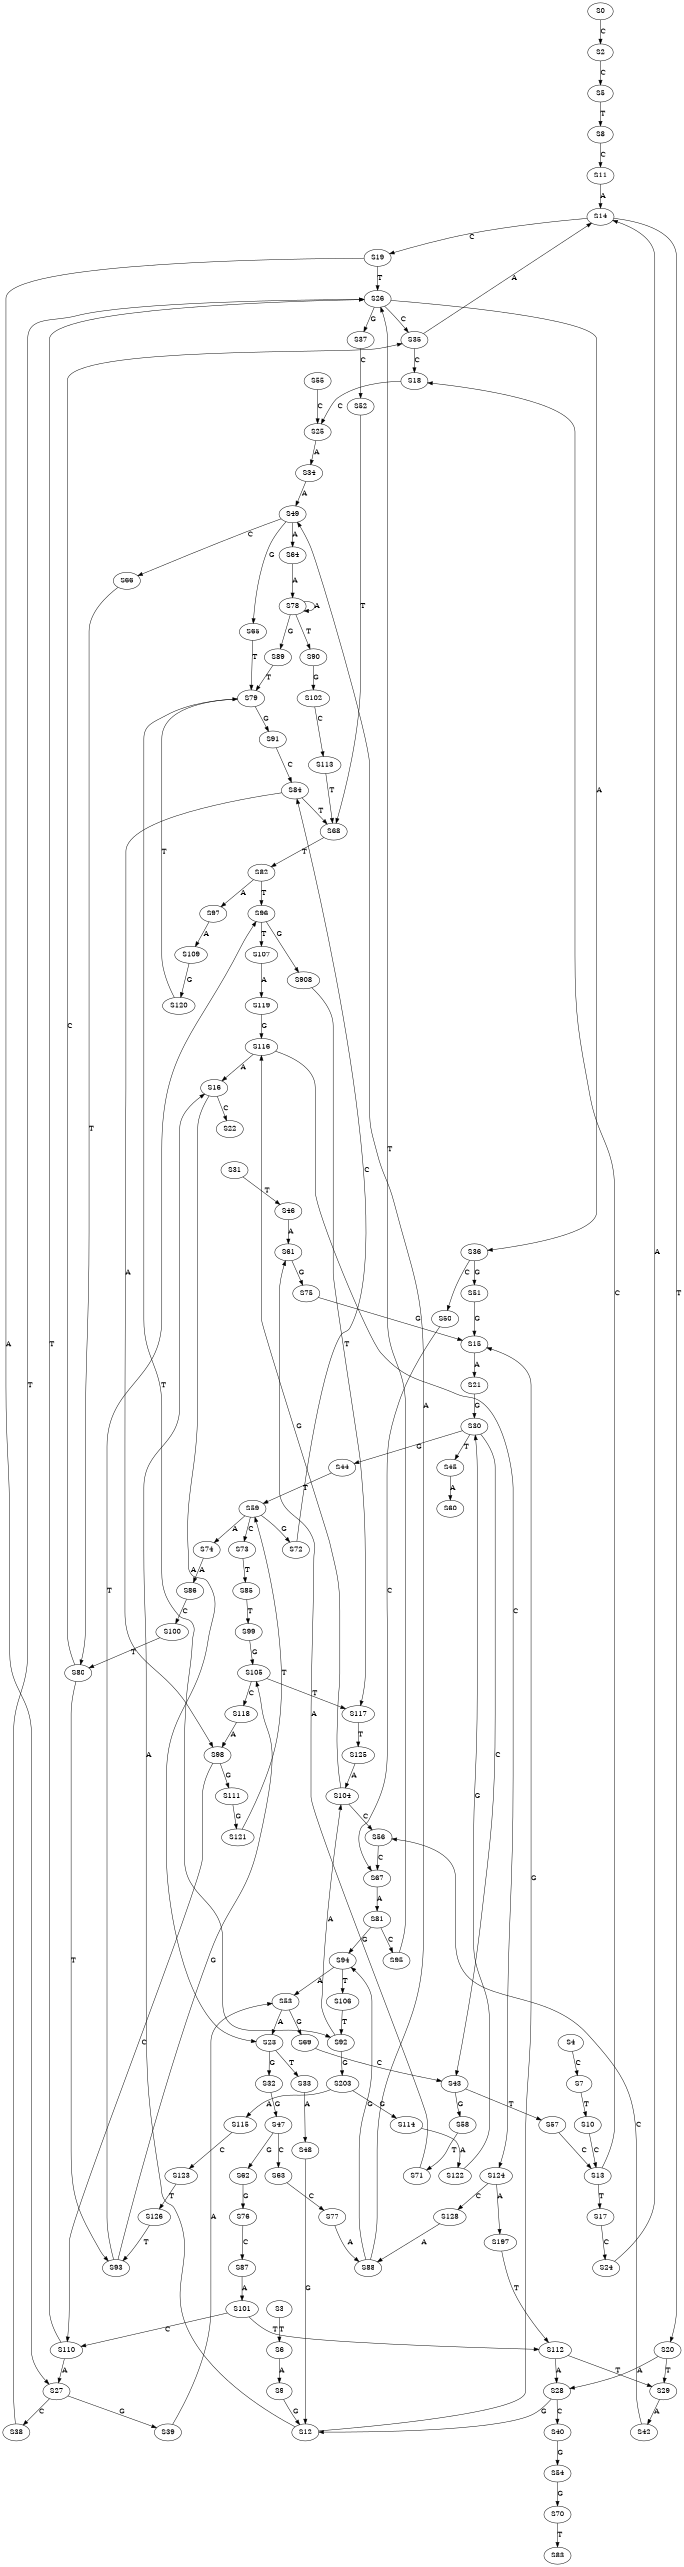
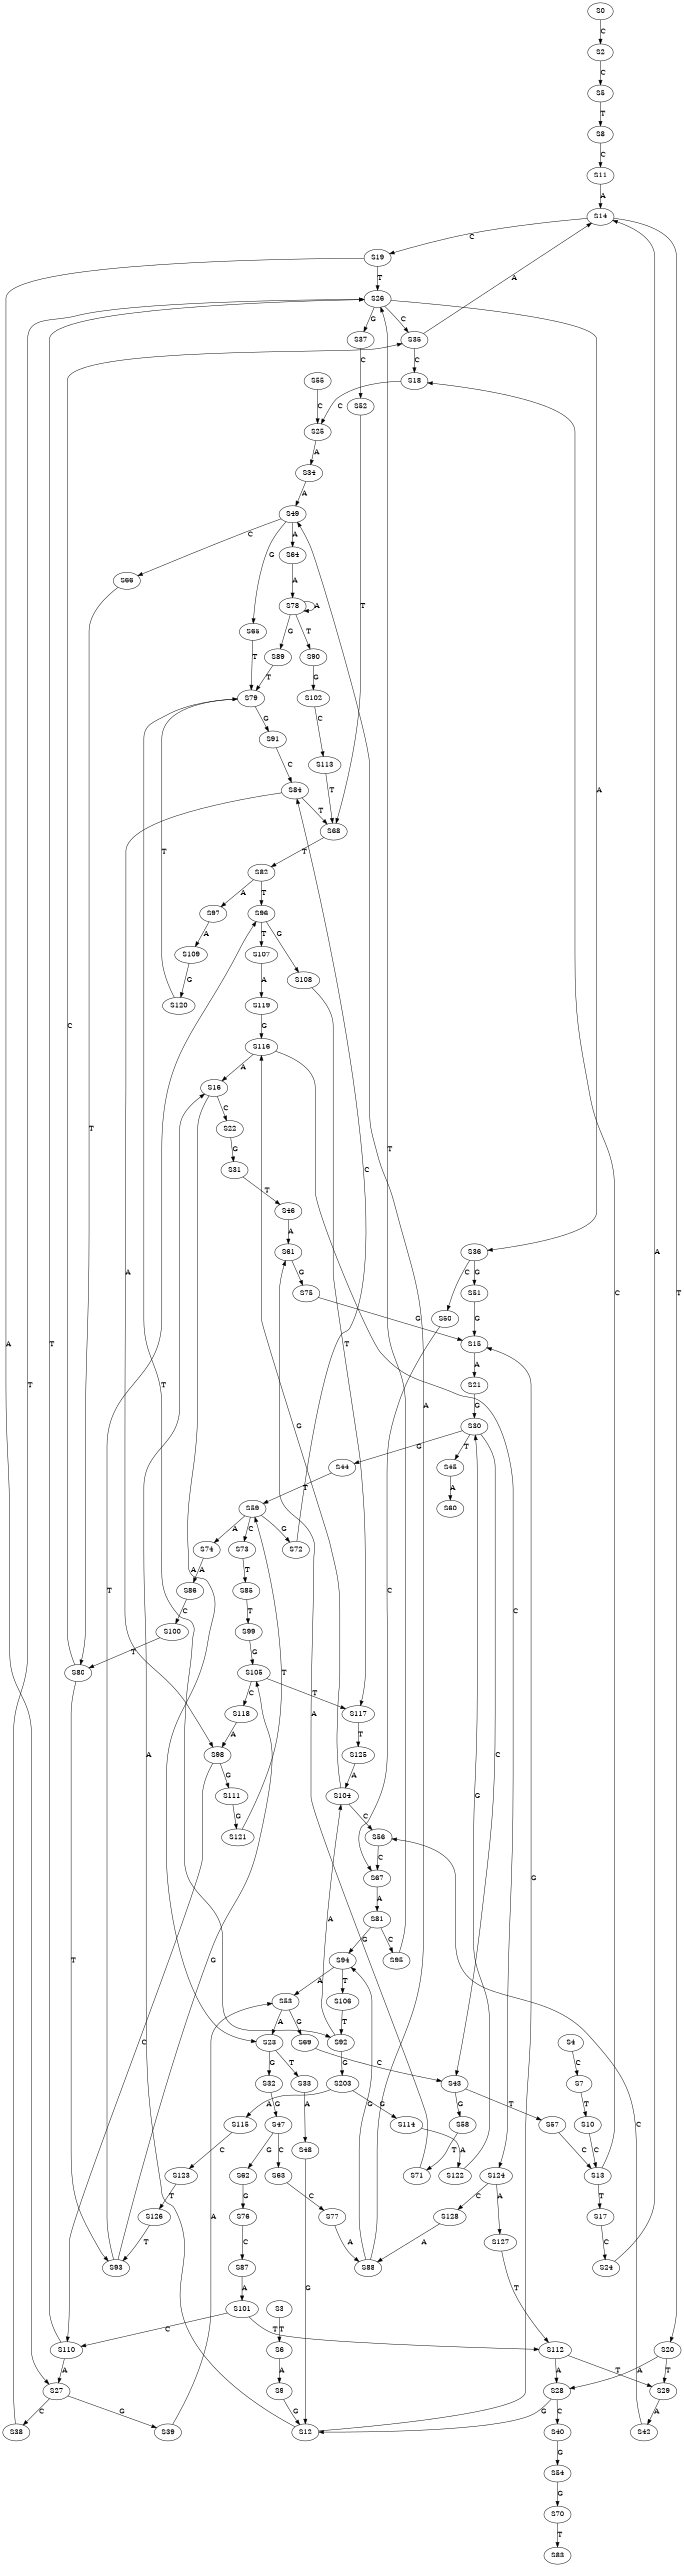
node "S908": label "S908" -> "S108"
edge "S22" -> "S31": added, label "G"
node "S197": label "S197" -> "S127"
